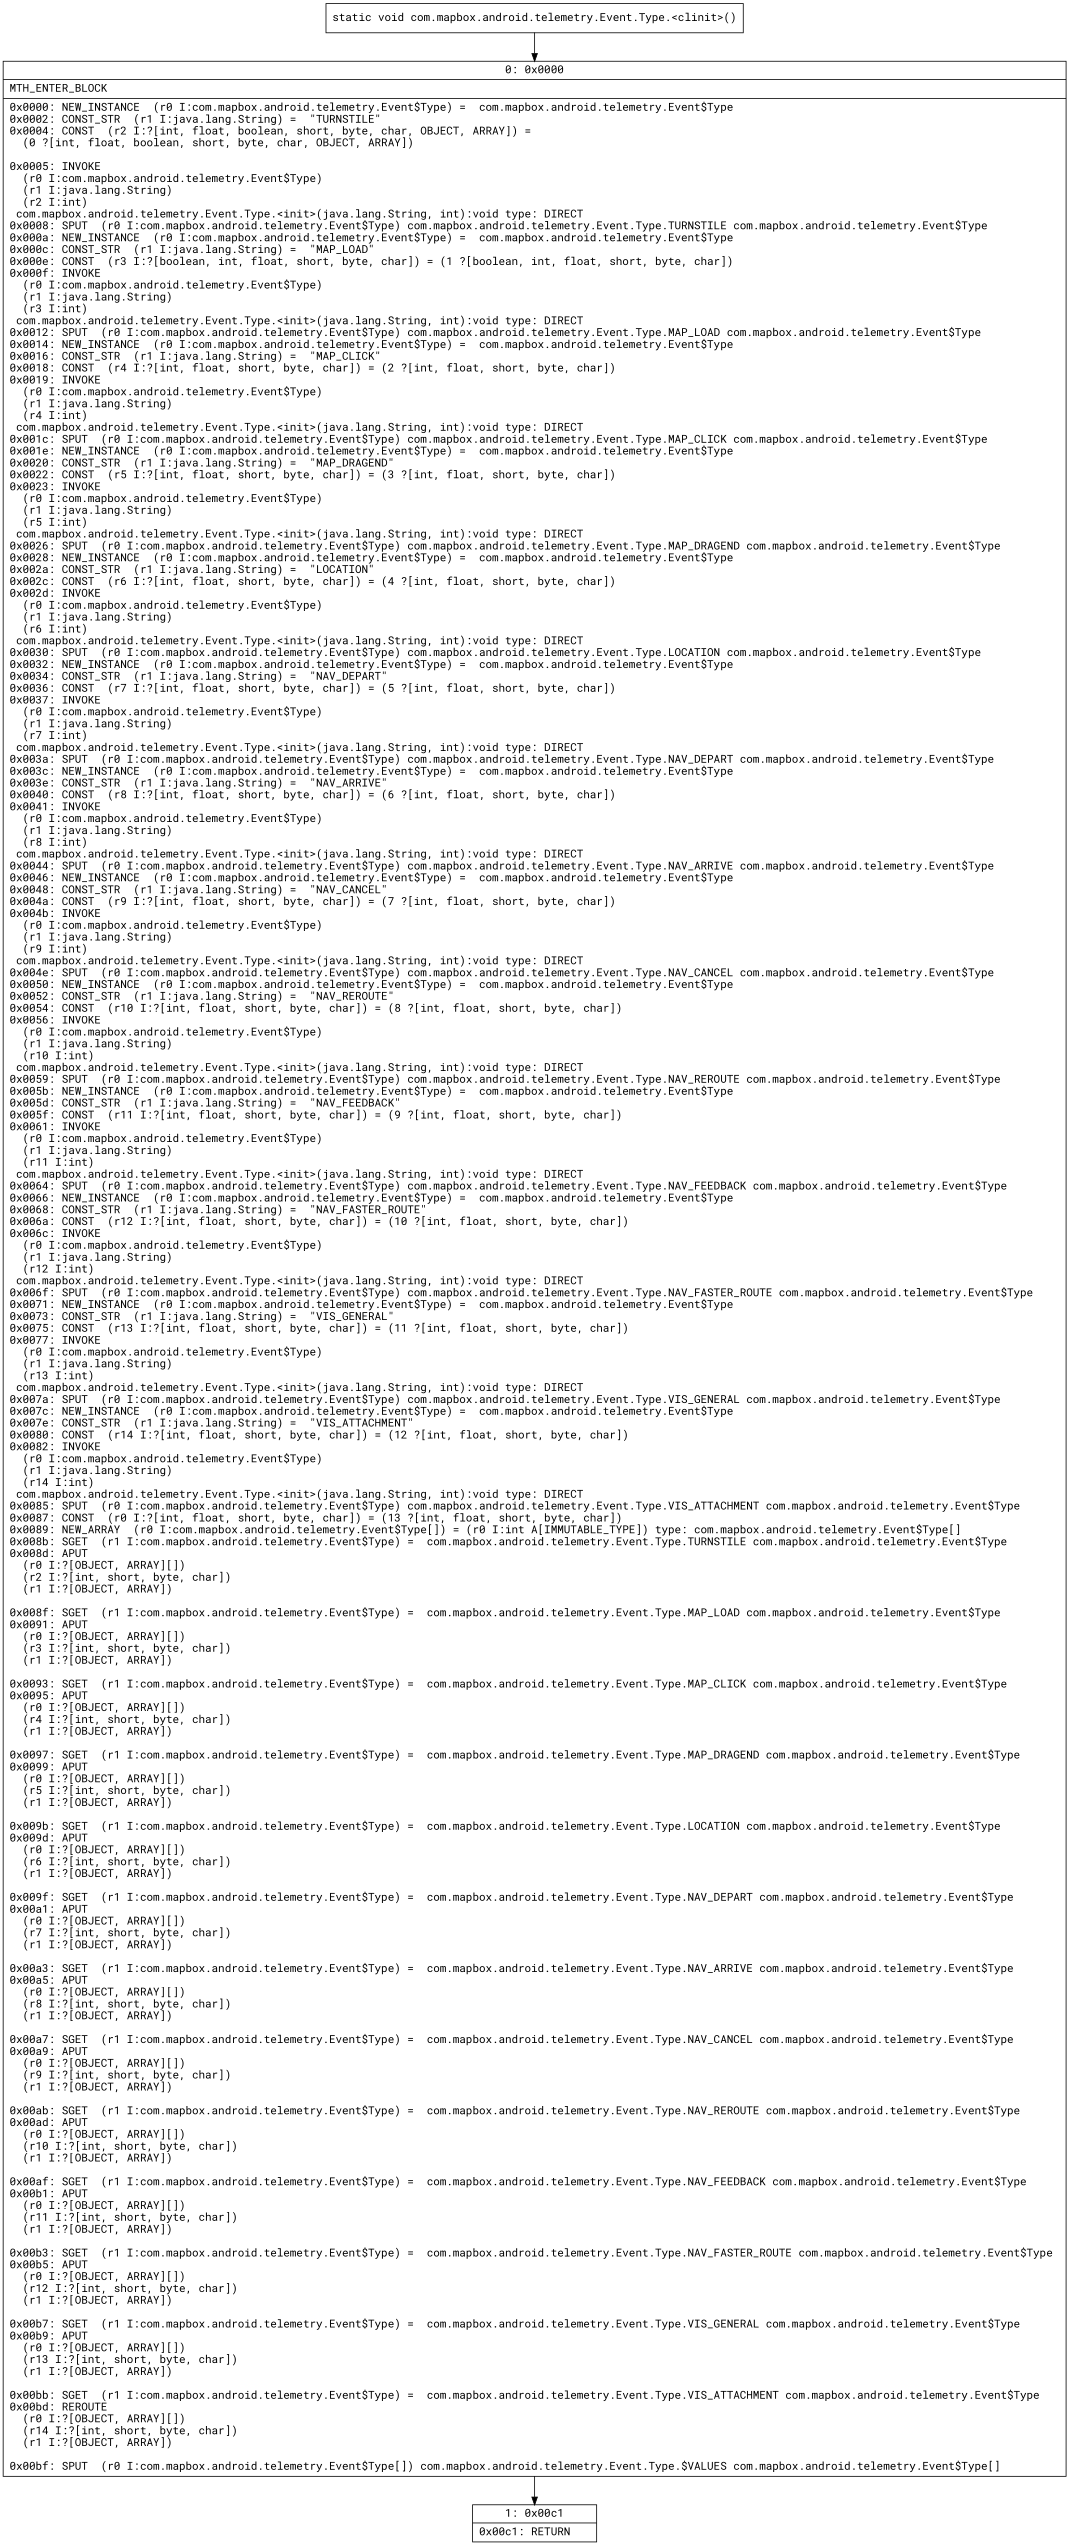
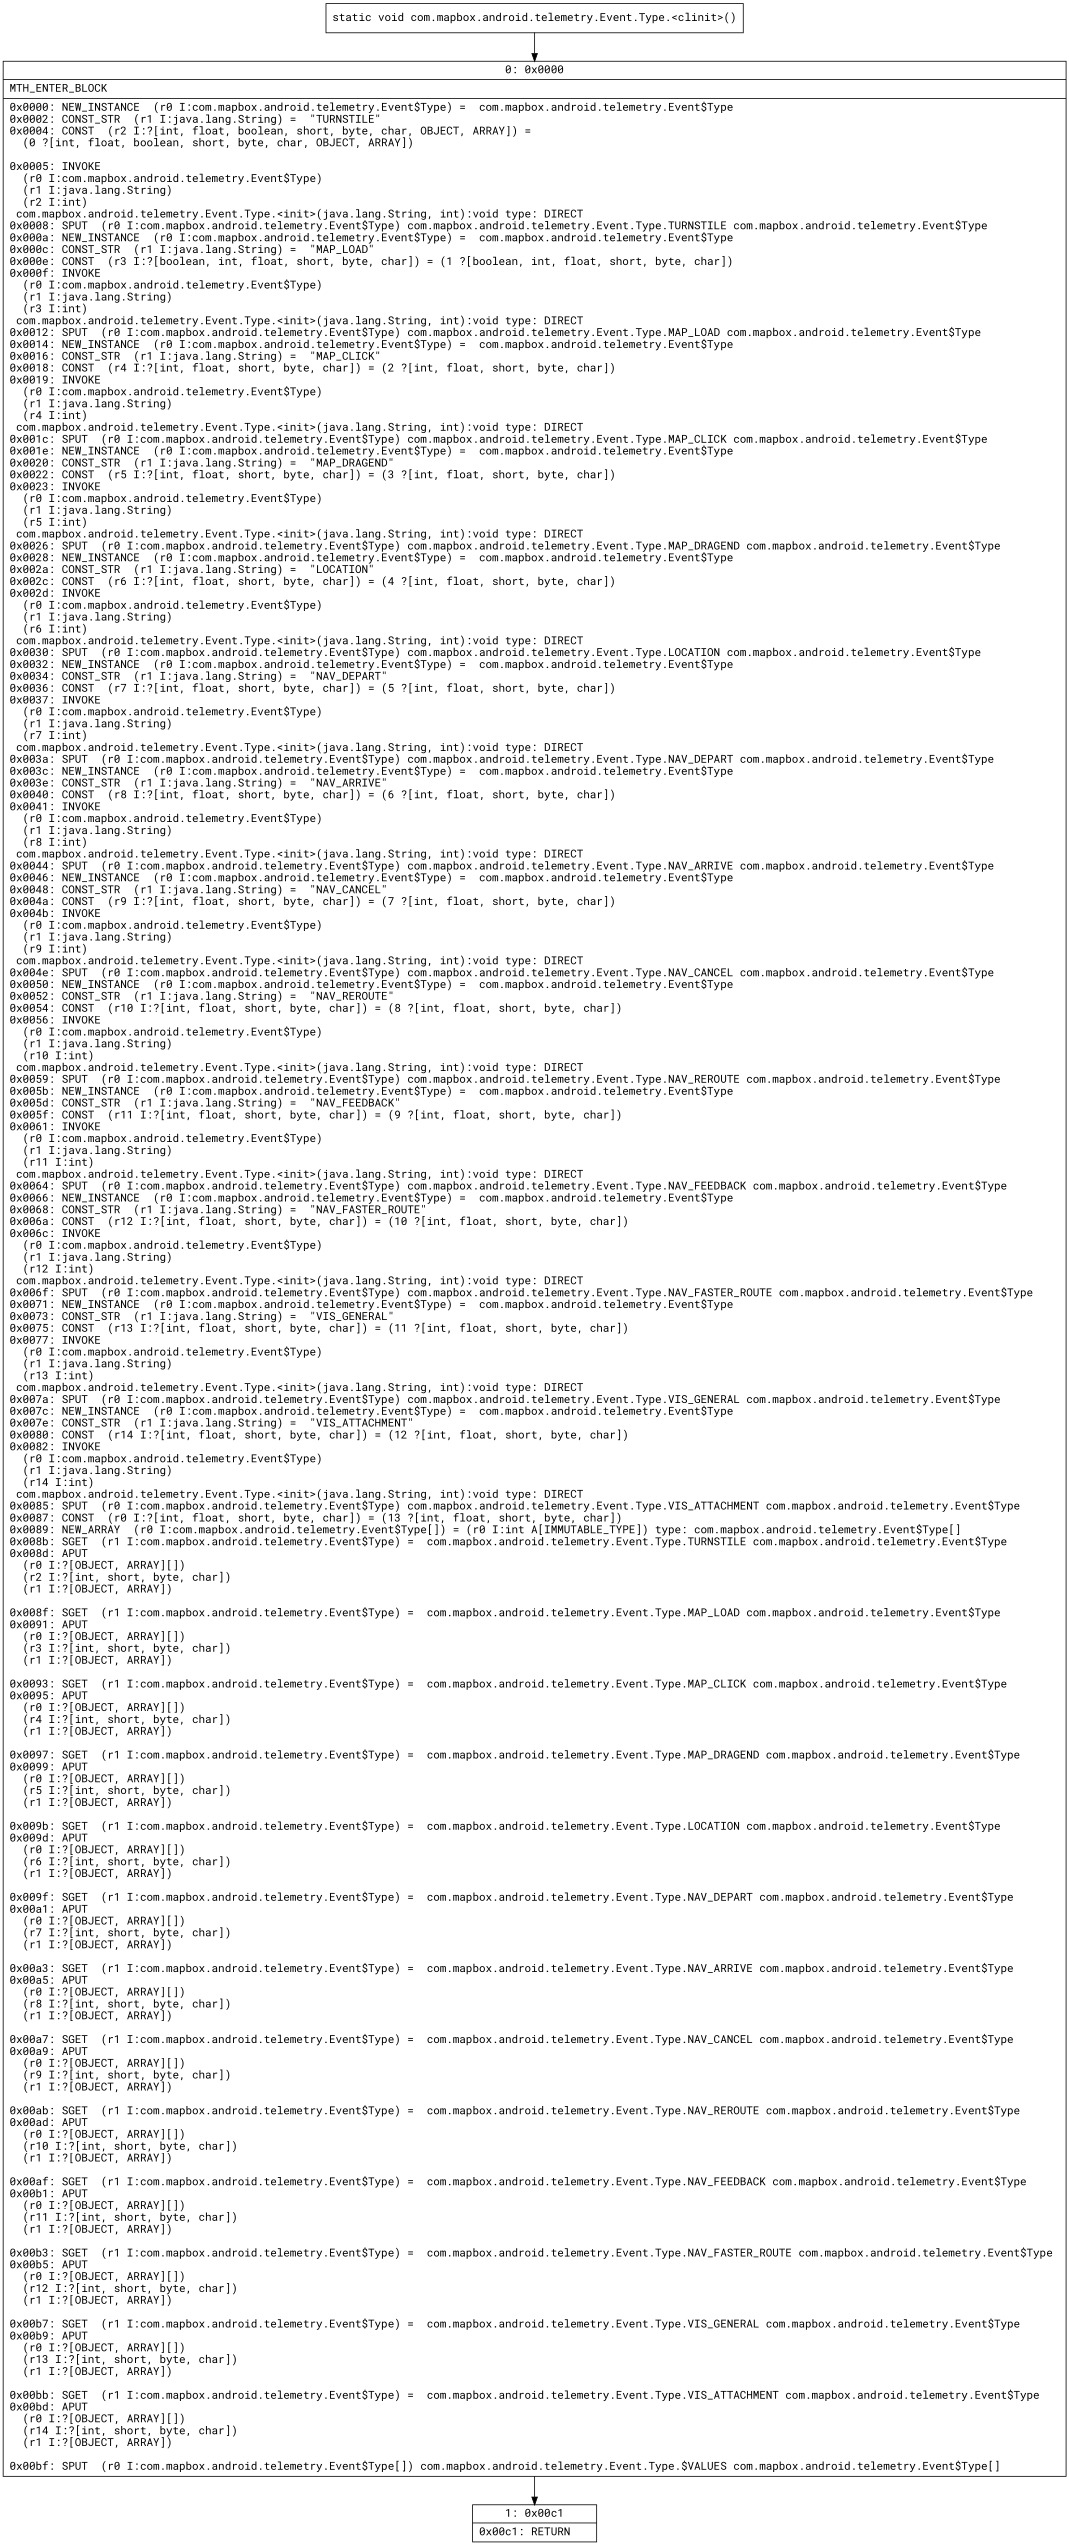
node "0: 0x0000": text "0x00bd: REROUTE" -> "0x00bd: APUT"
